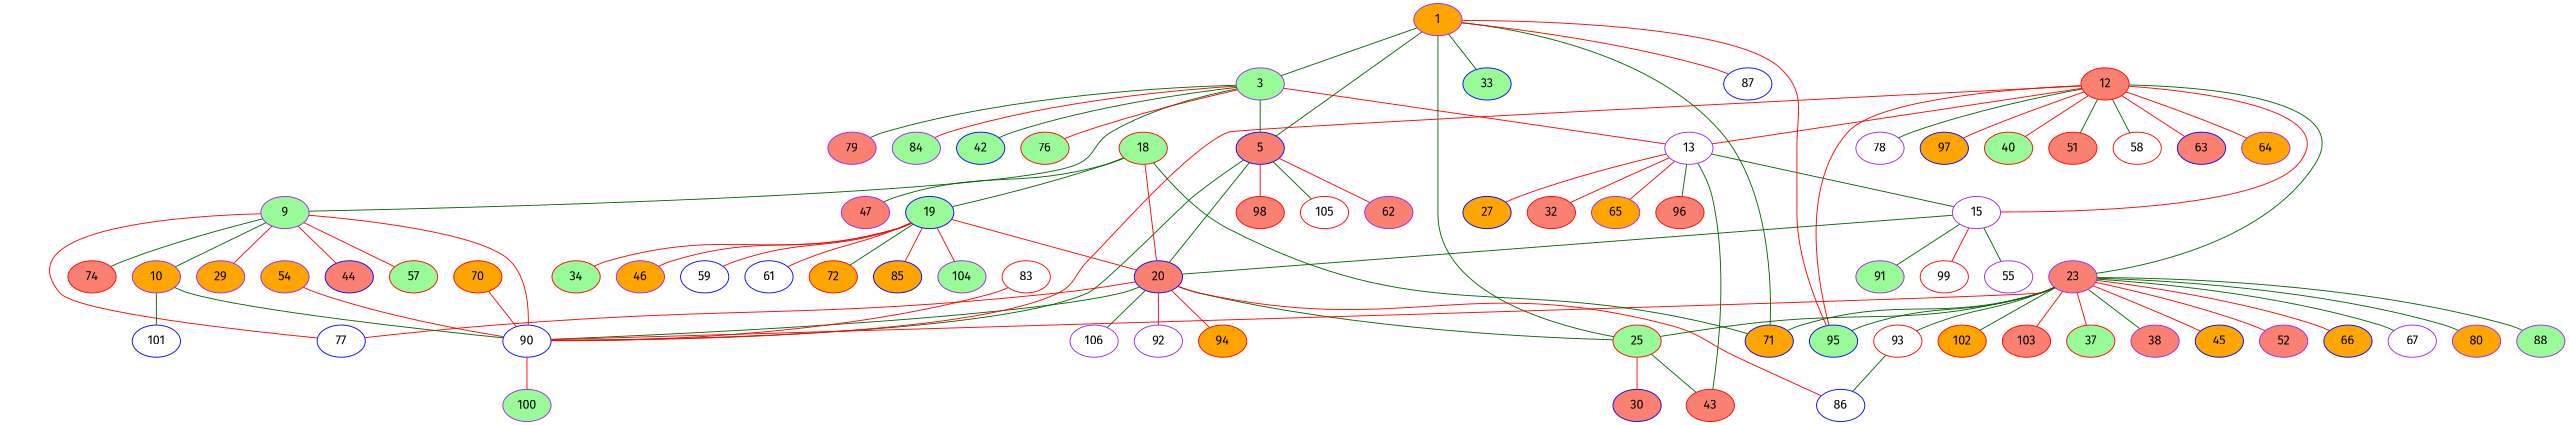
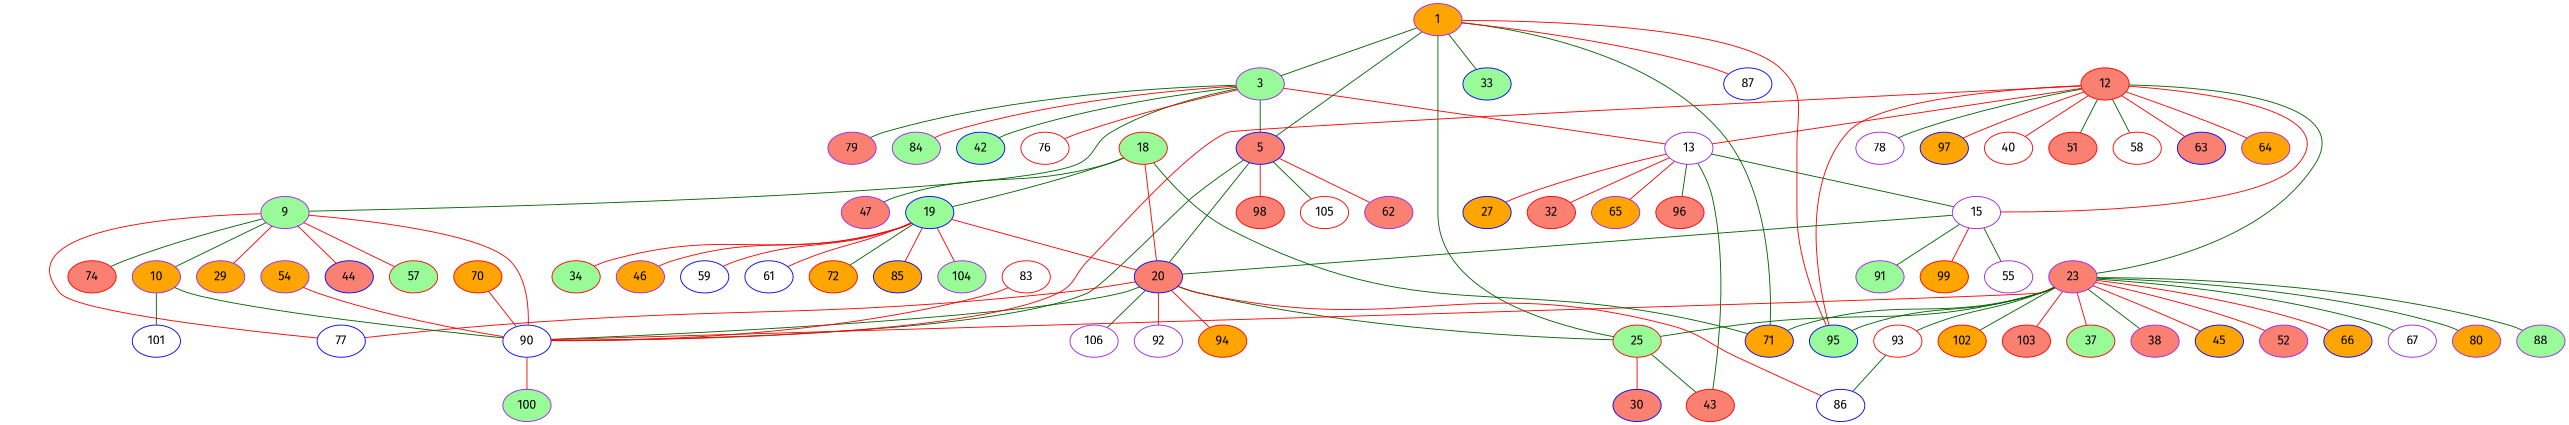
node "76": fillcolor palegreen -> white
node "40": fillcolor palegreen -> white
node "99": fillcolor white -> orange
